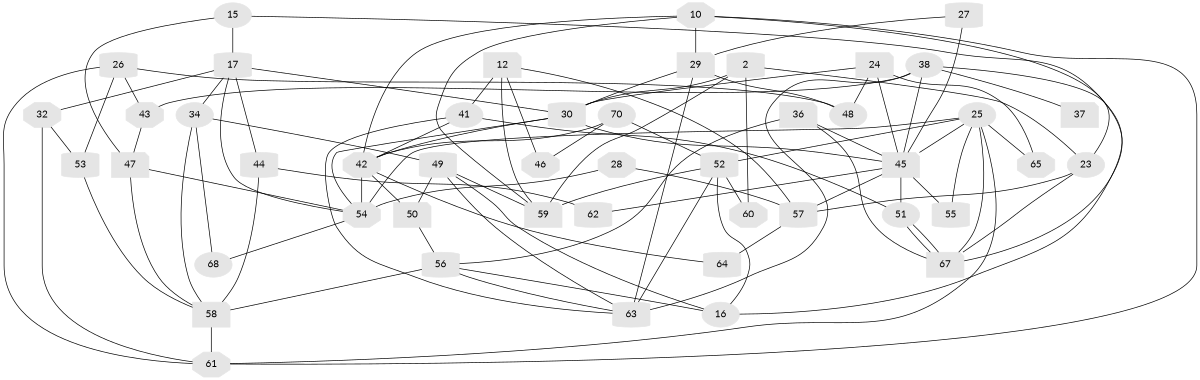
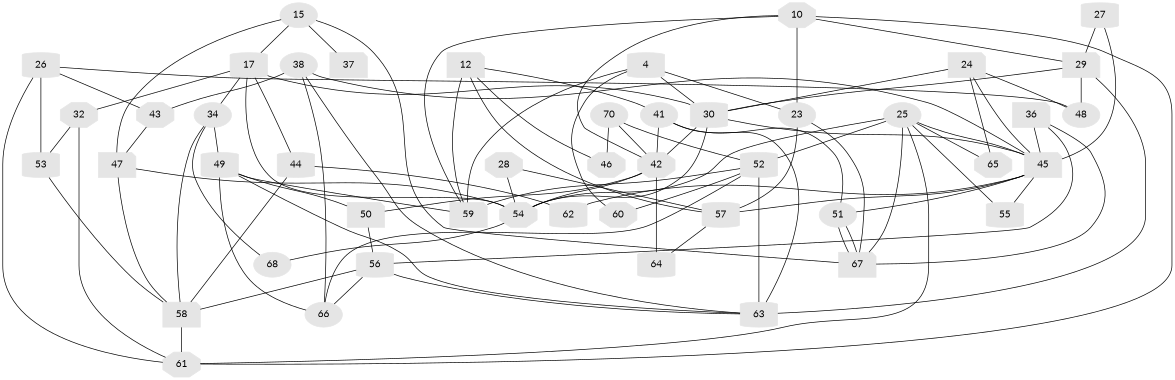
node "2": label "2" -> "4"
edge "38" -- "37": now "15" -- "37"
node "16": label "16" -> "66"
